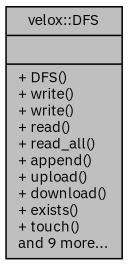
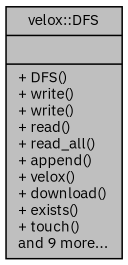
node "velox::DFS": text "+ upload()" -> "+ velox()"
